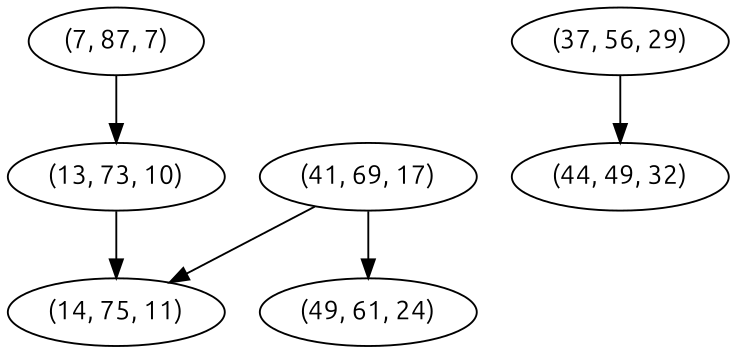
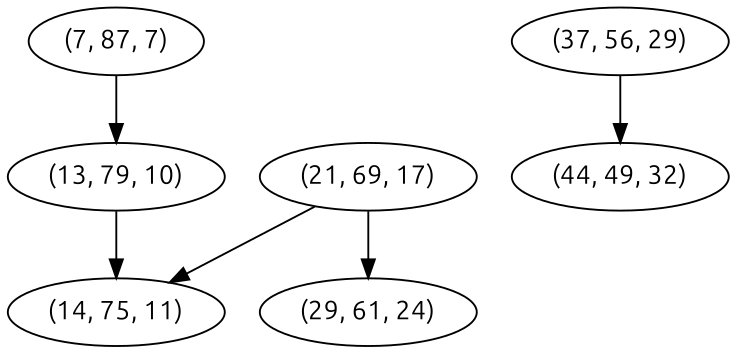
node "(13, 73, 10)": label "(13, 73, 10)" -> "(13, 79, 10)"
node "(41, 69, 17)": label "(41, 69, 17)" -> "(21, 69, 17)"
node "(49, 61, 24)": label "(49, 61, 24)" -> "(29, 61, 24)"
